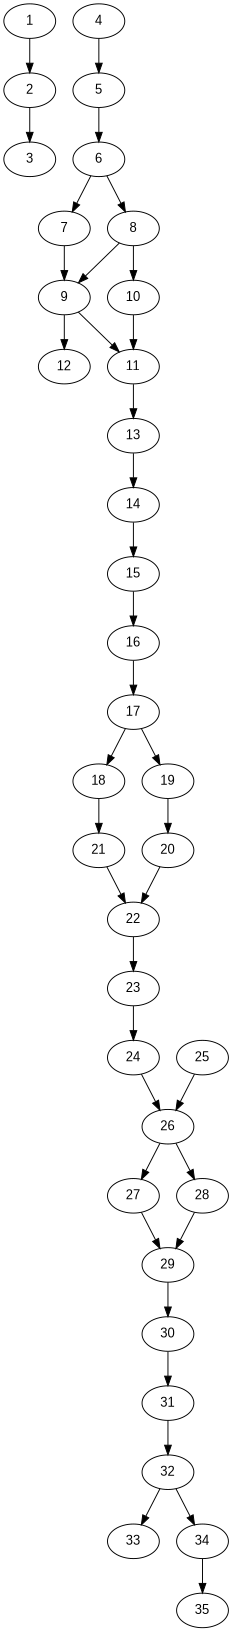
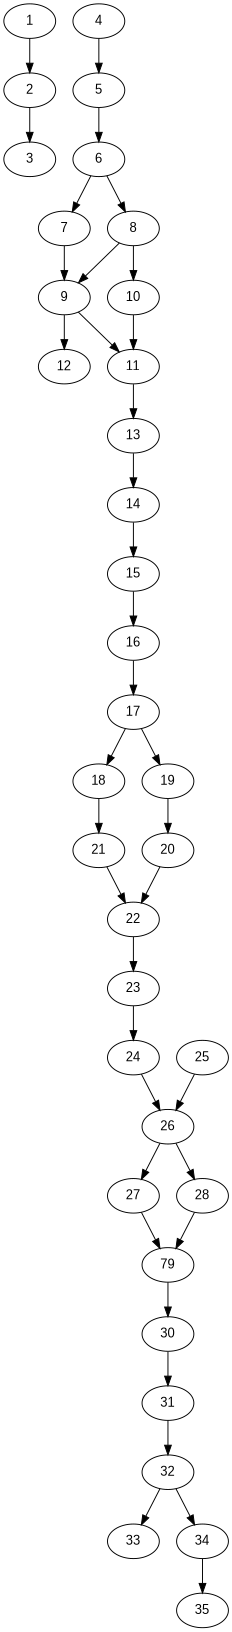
node "29": label "29" -> "79"
